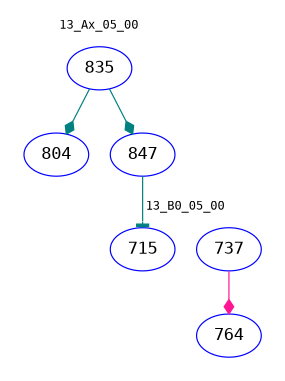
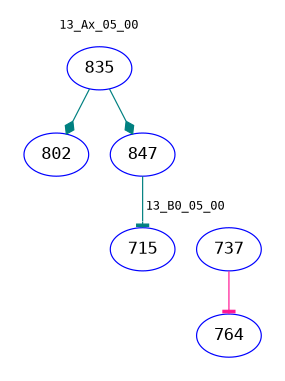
node "804": label "804" -> "802"
edge "737" -> "764": arrowhead diamond -> tee
